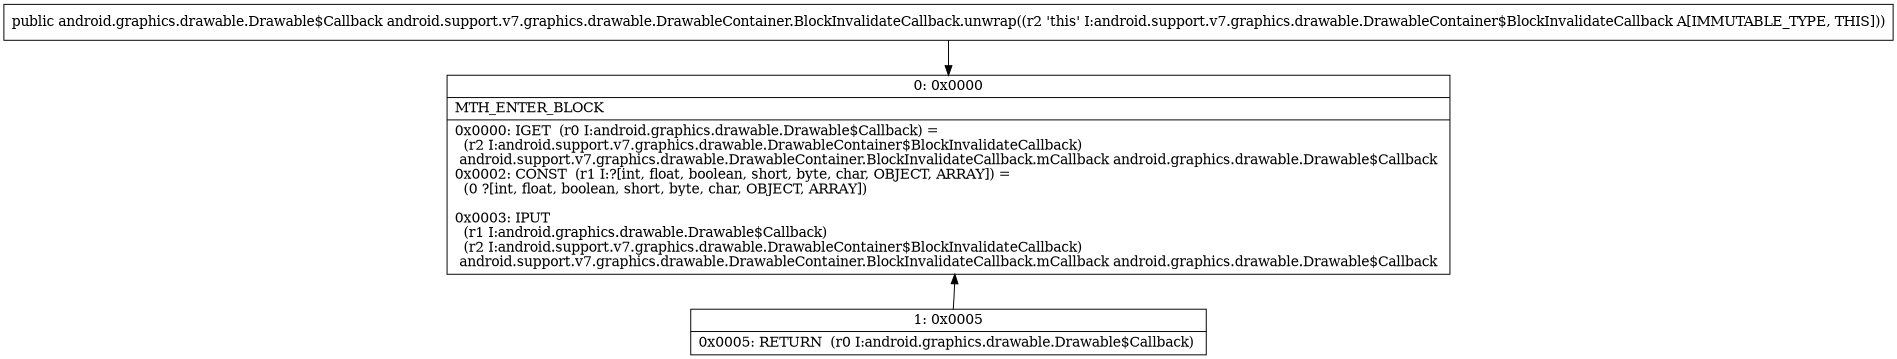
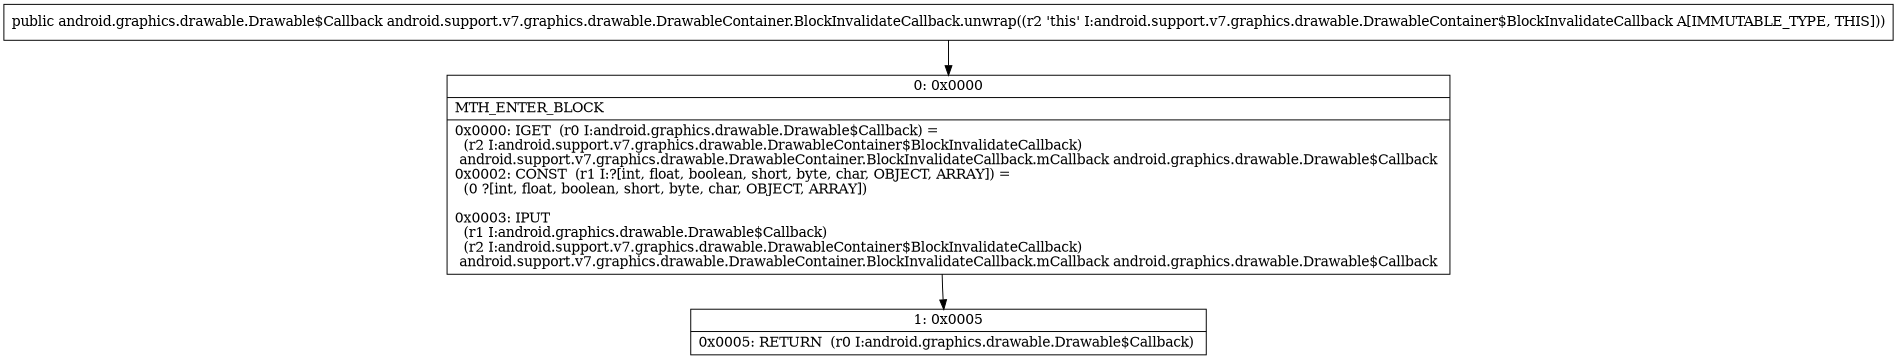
edge "1: 0x0005" -> "0: 0x0000": reversed
